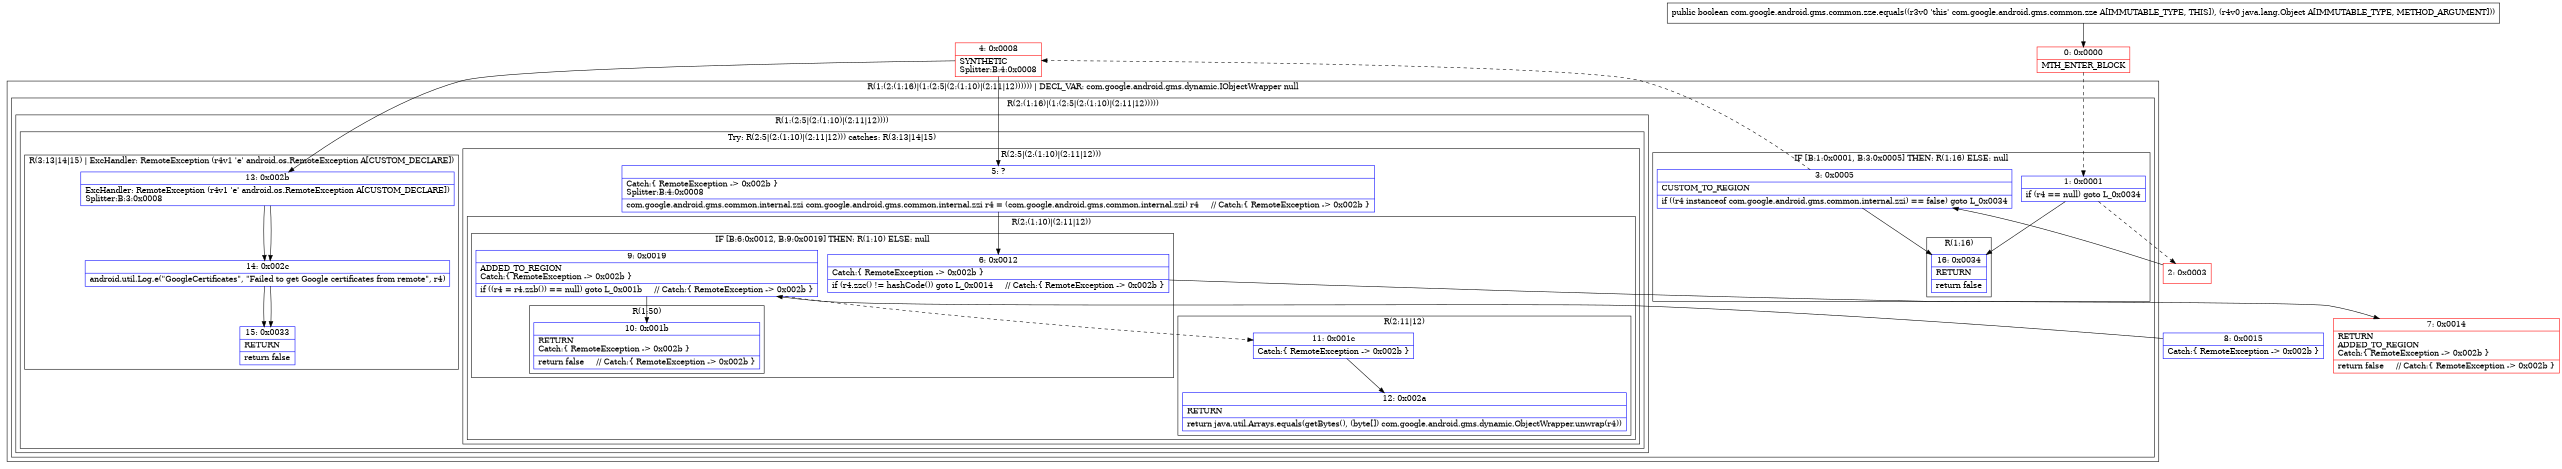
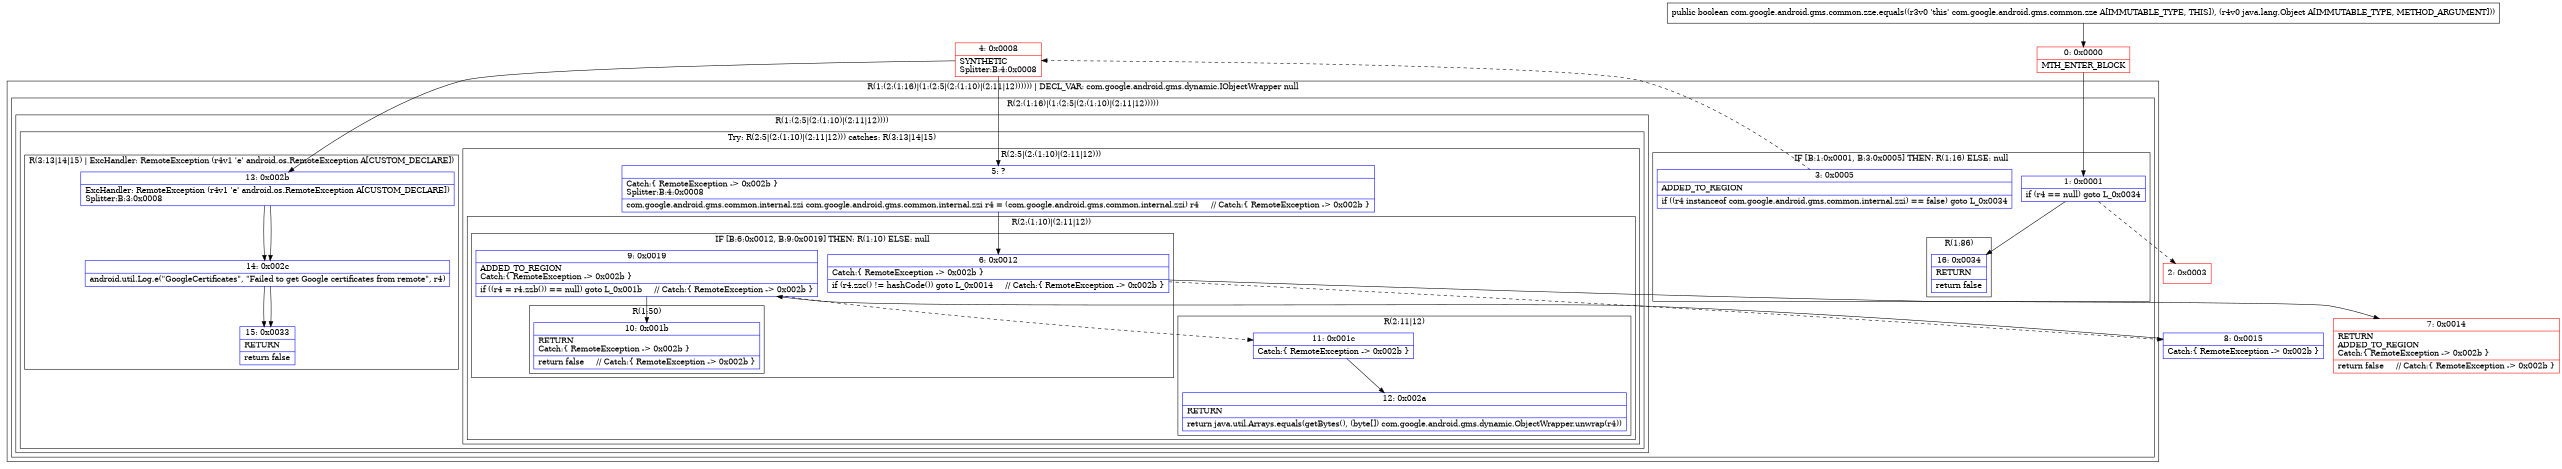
edge "0: 0x0000" -> "1: 0x0001": style dashed -> solid
node "3: 0x0005": text "CUSTOM_TO_REGION" -> "ADDED_TO_REGION"
edge "3: 0x0005" -> "16: 0x0034": removed
edge "2: 0x0003" -> "3: 0x0005": removed
cluster "R(1:16)": label "R(1:16)" -> "R(1:86)"
edge "6: 0x0012" -> "8: 0x0015": added
